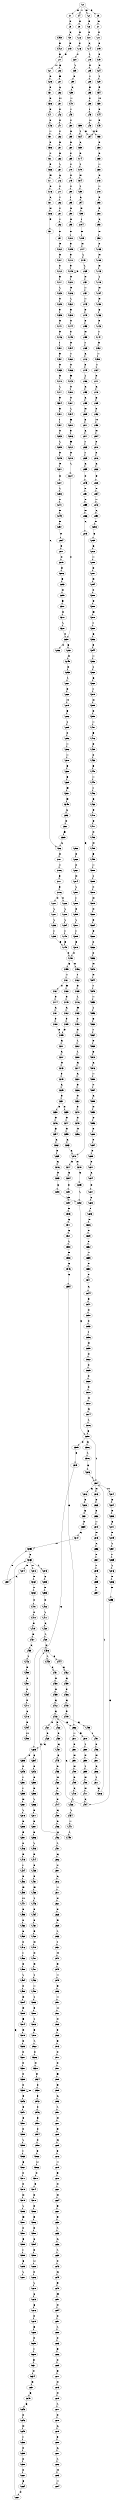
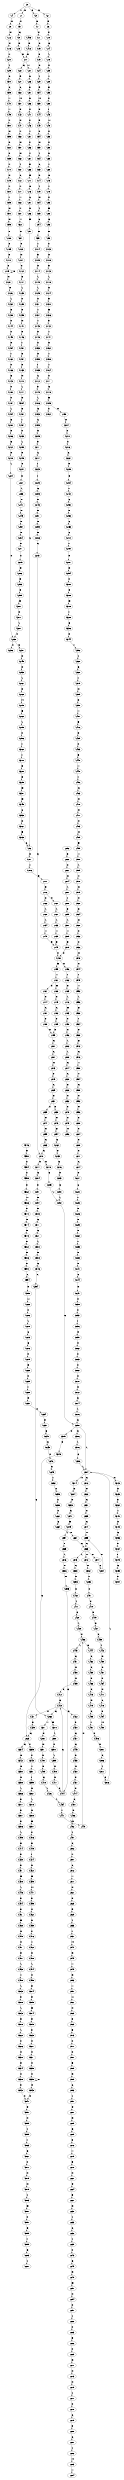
edge "S59" -> "S54": reversed
edge "S192" -> "S198": now "S185" -> "S198"
edge "S542" -> "S546": now "S542" -> "S547"
